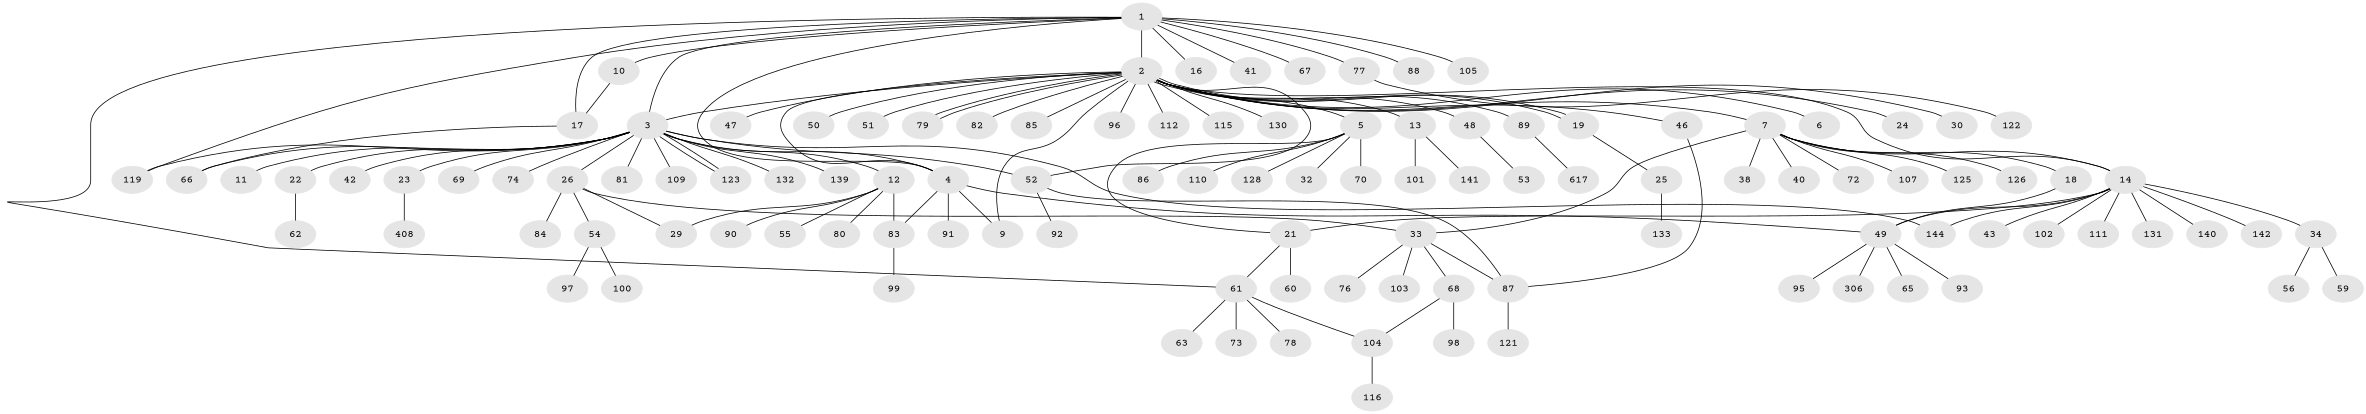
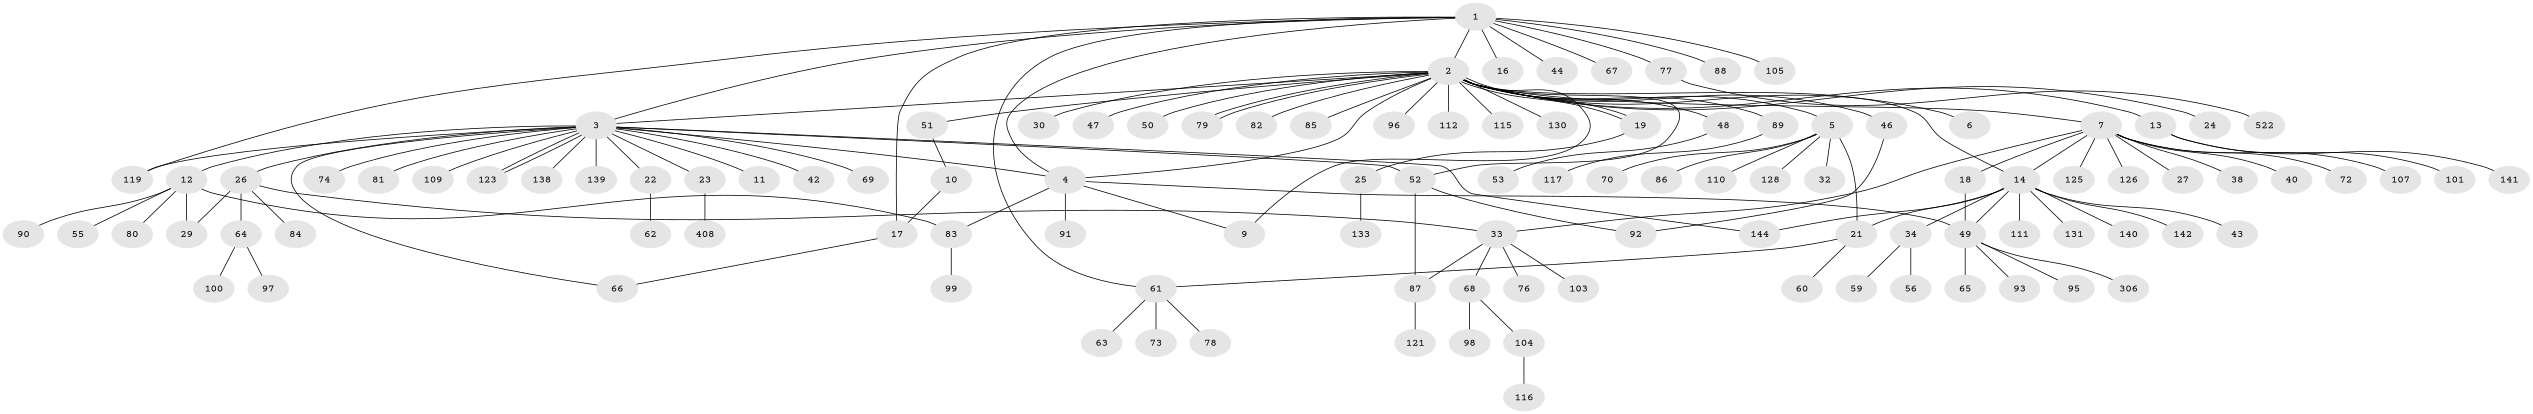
edge "1" -- "10": now "51" -- "10"
node "41": label "41" -> "44"
node "122": label "122" -> "522"
node "132": label "132" -> "138"
node "617": label "617" -> "117"
node "27": added
node "54": label "54" -> "64"
node "102": removed
edge "46" -- "87": now "46" -- "92"
edge "61" -- "104": removed
